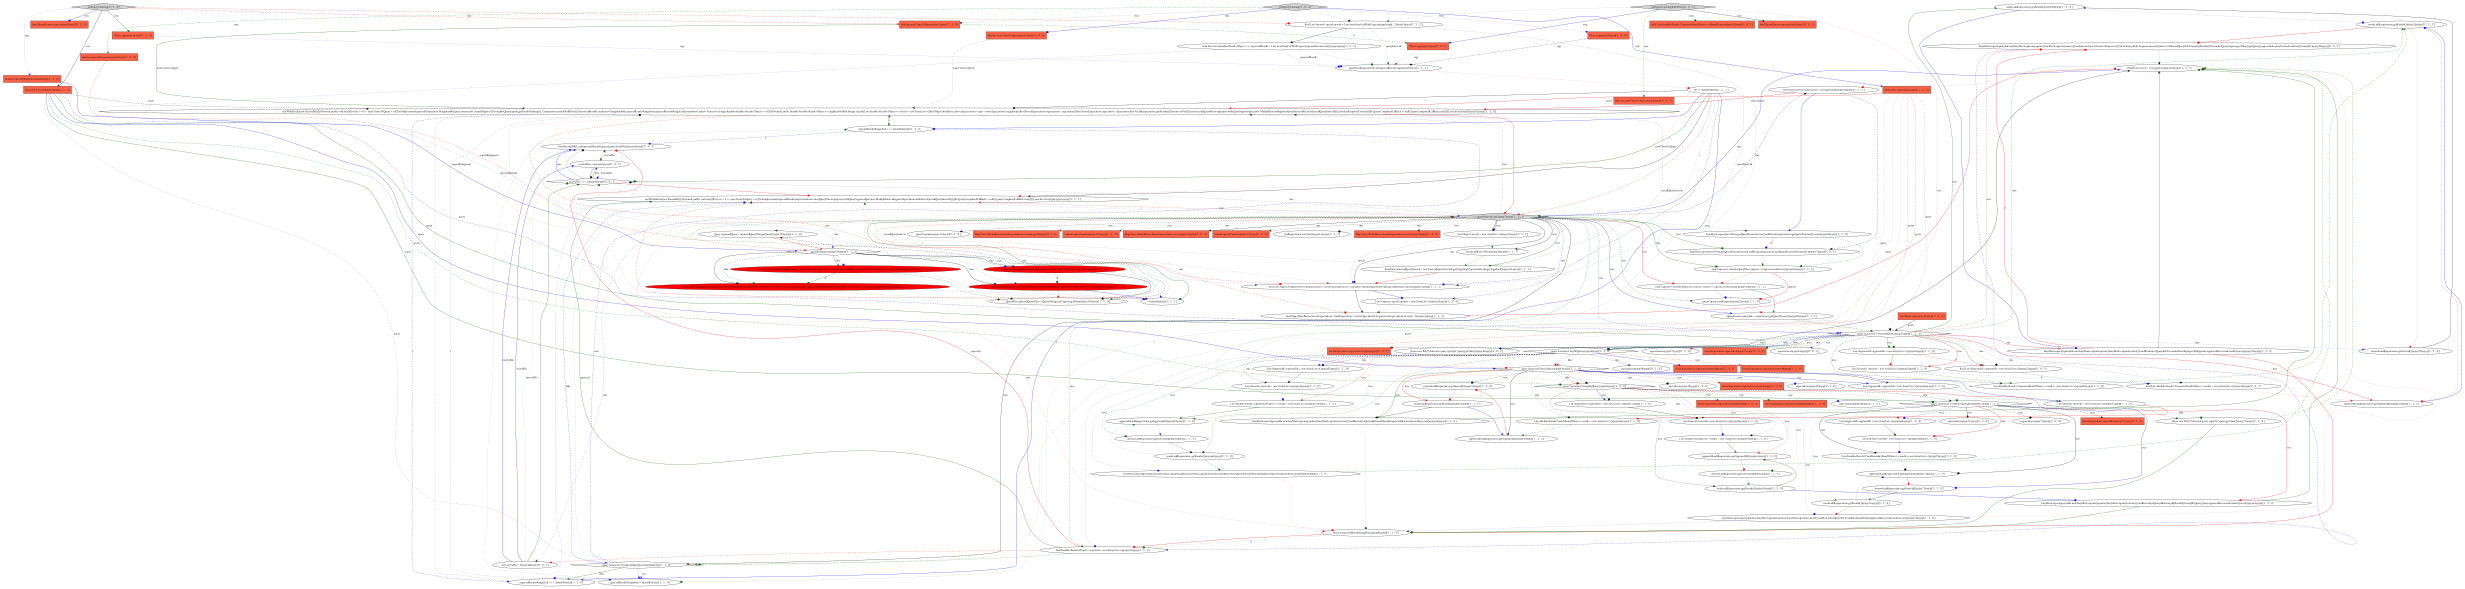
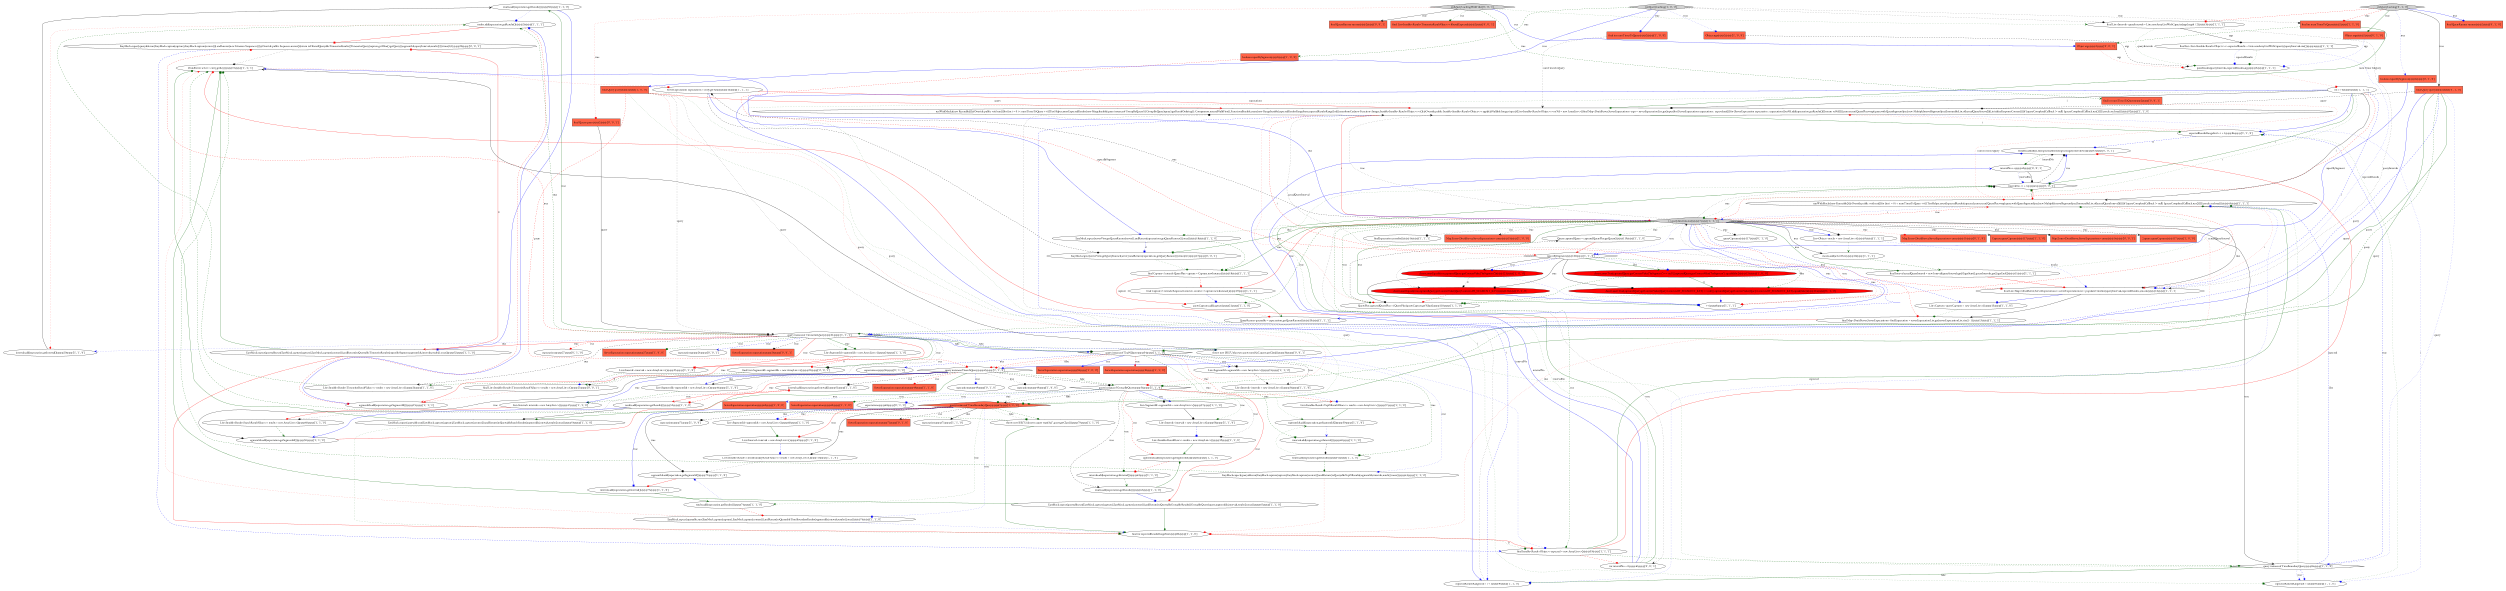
edge "final int numTimesToQuery@@@2@@@['1', '1', '0']" -> "Object args@@@2@@@['0', '0', '1']": label "0" -> "args"
edge "intervalNo < i + 1@@@41@@@['0', '0', '1']" -> "intervalNo++@@@42@@@['0', '0', '1']": removed, label "true"
edge "testQueryCachingWithFilter['0', '0', '1']" -> "ServerExpectation expectation@@@24@@@['0', '0', '1']": now "testQueryCachingWithFilter['0', '0', '1']" -> "final Query query@@@2@@@['0', '0', '1']"
node "query instanceof TimeBoundaryQuery@@@67@@@['1', '1', '0']": fillcolor white -> tomato
